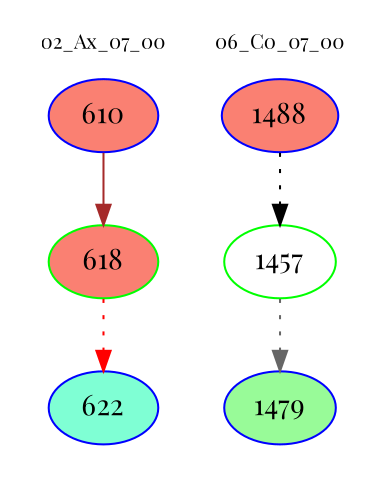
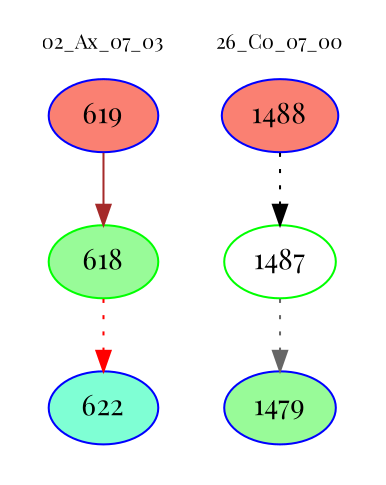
cluster "02_Ax_07_00": label "02_Ax_07_00" -> "02_Ax_07_03"
cluster "06_C0_07_00": label "06_C0_07_00" -> "26_C0_07_00"
node "610": label "610" -> "619"
node "618": fillcolor salmon -> palegreen
node "1457": label "1457" -> "1487"
